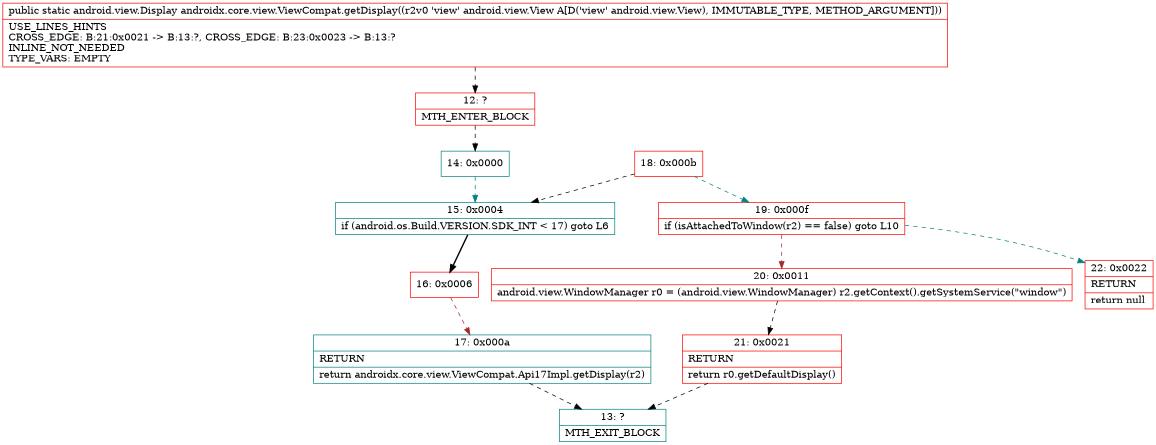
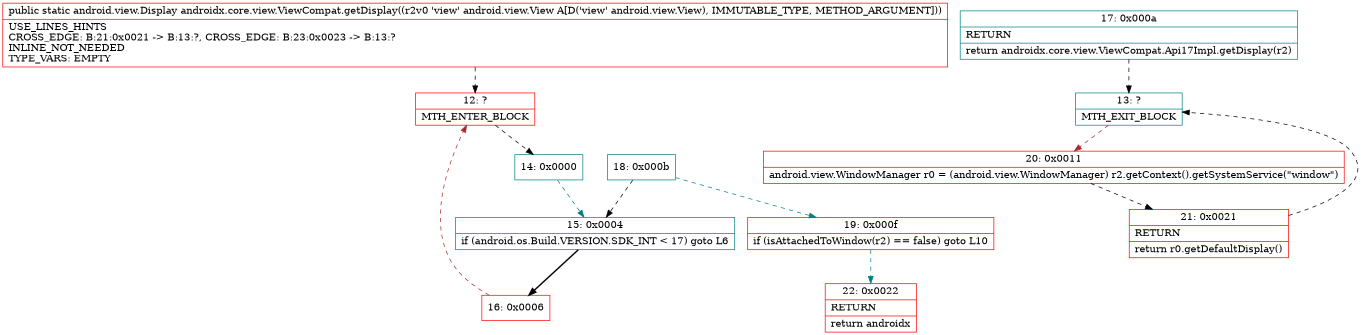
node "18: 0x000b": color red -> teal
edge "19: 0x000f" -> "20: 0x0011": now "13: ?" -> "20: 0x0011"
node "22: 0x0022": text "return null" -> "return androidx"
edge "16: 0x0006" -> "17: 0x000a": now "16: 0x0006" -> "12: ?"
